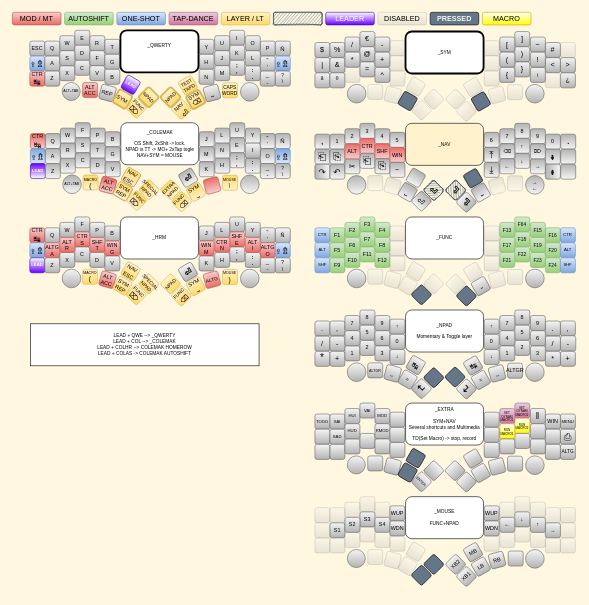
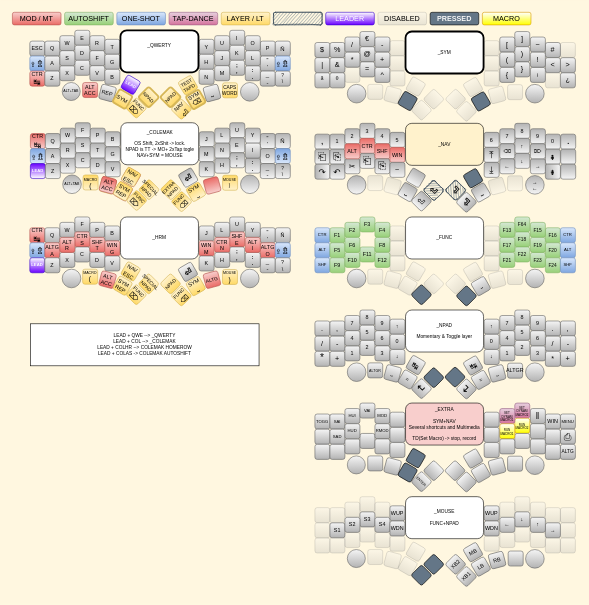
node "F7": removed
node "_EXTRA SYM+NAV Several shortcuts and Multimedia TD(Set Macro) -> stop, record": fillcolor #ffffff -> #f8cecc
